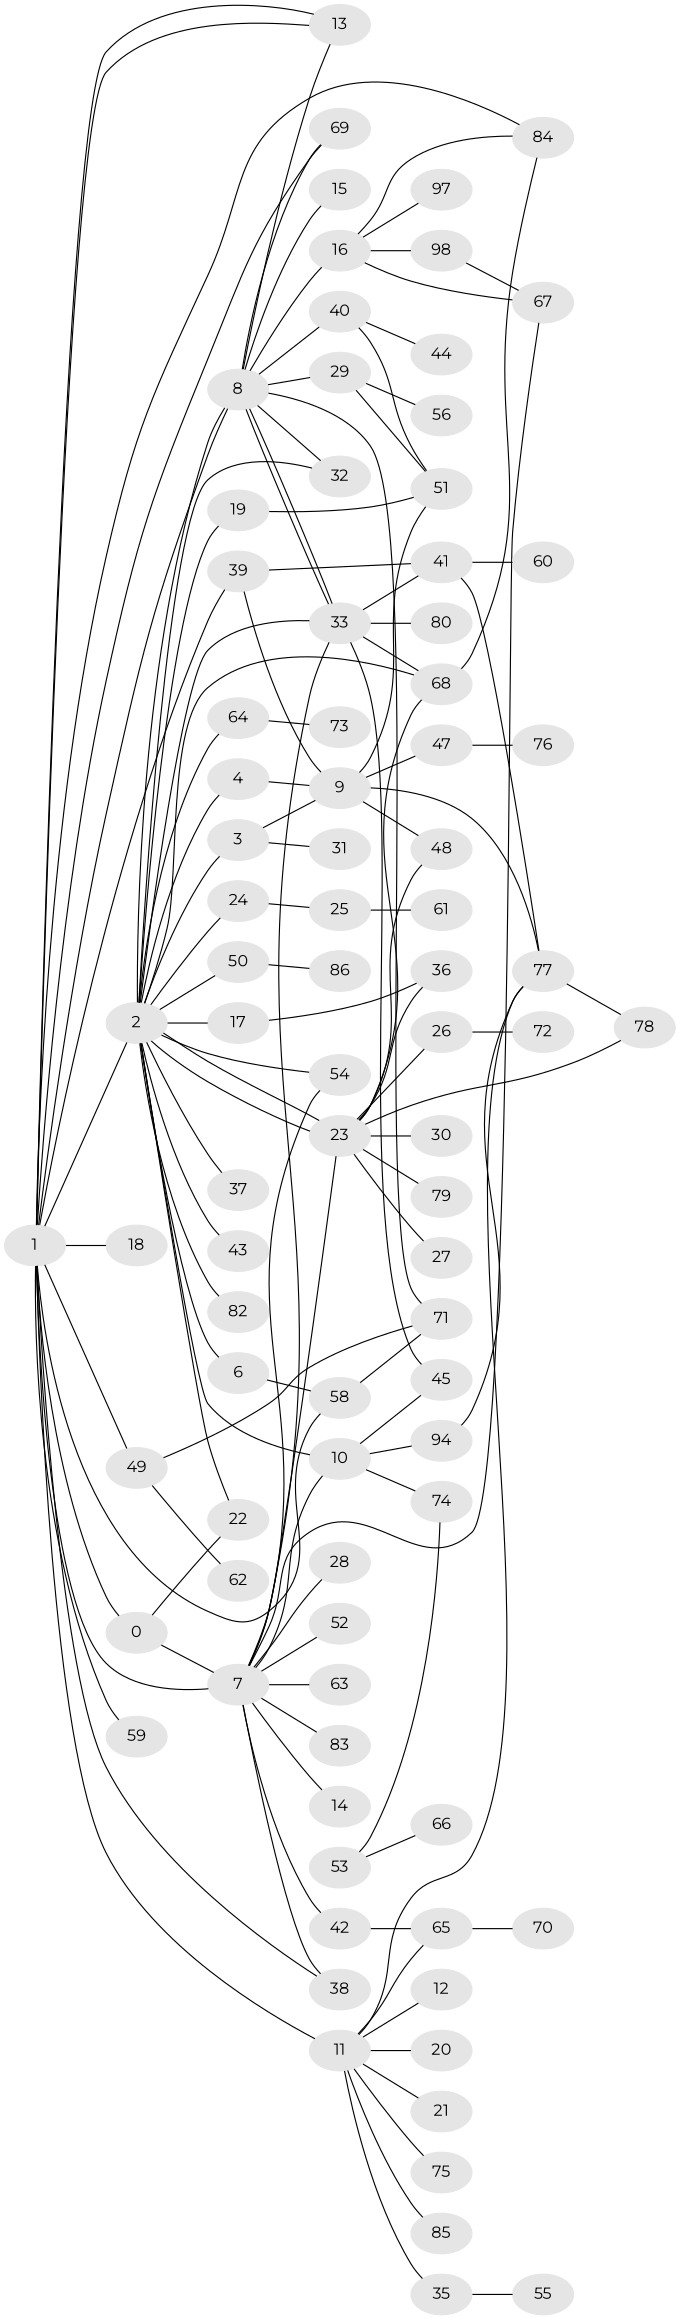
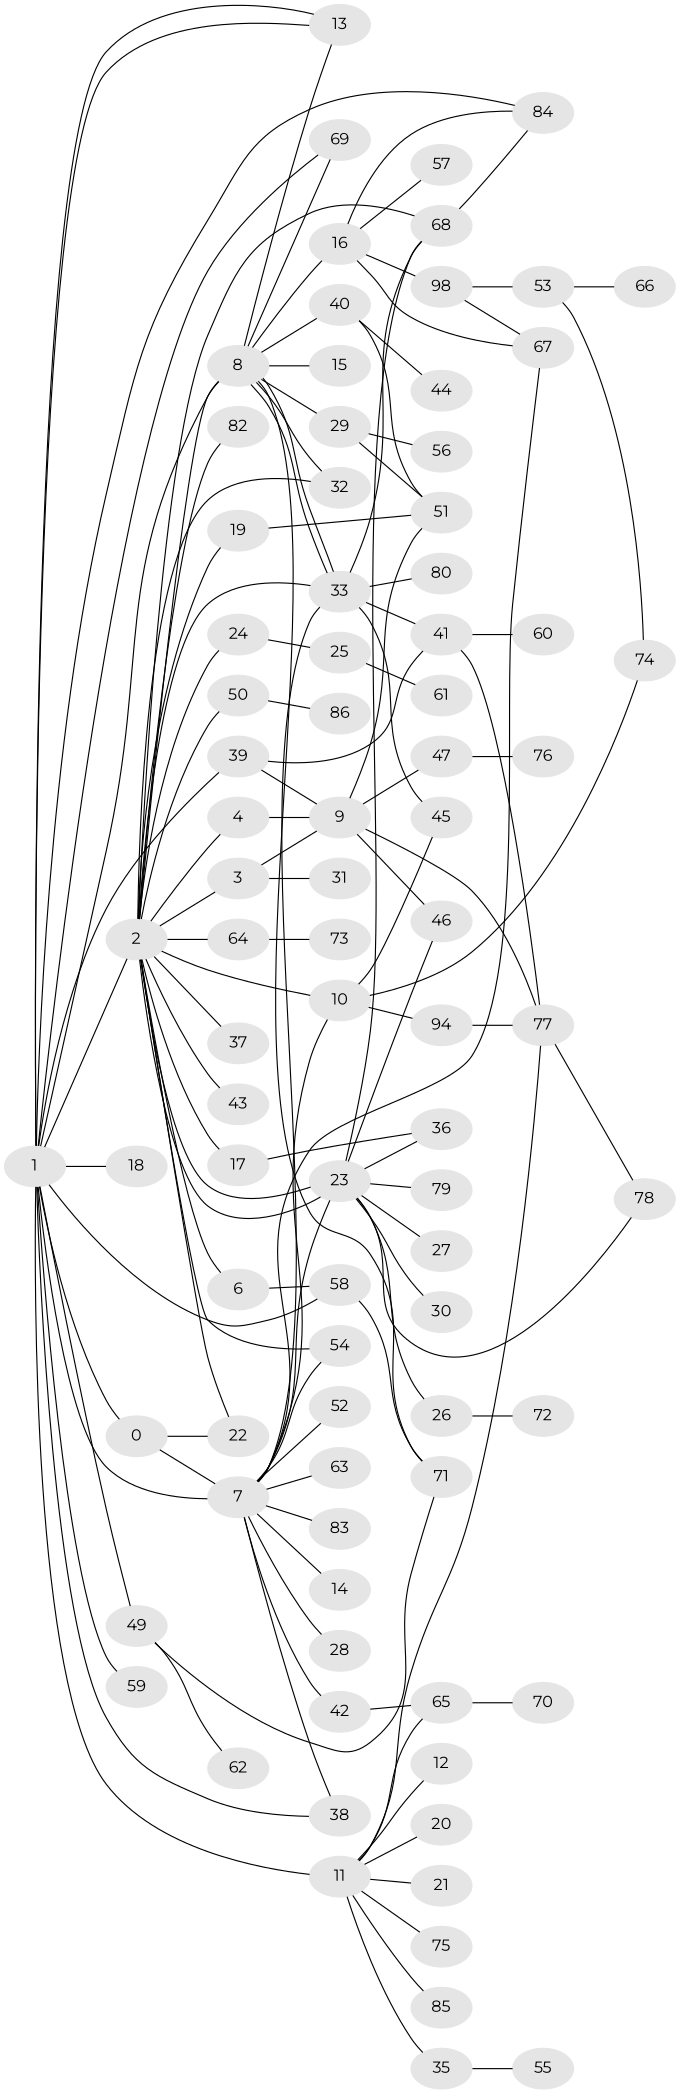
node "97": label "97" -> "57"
edge "98" -- "53": added
node "48": label "48" -> "46"
